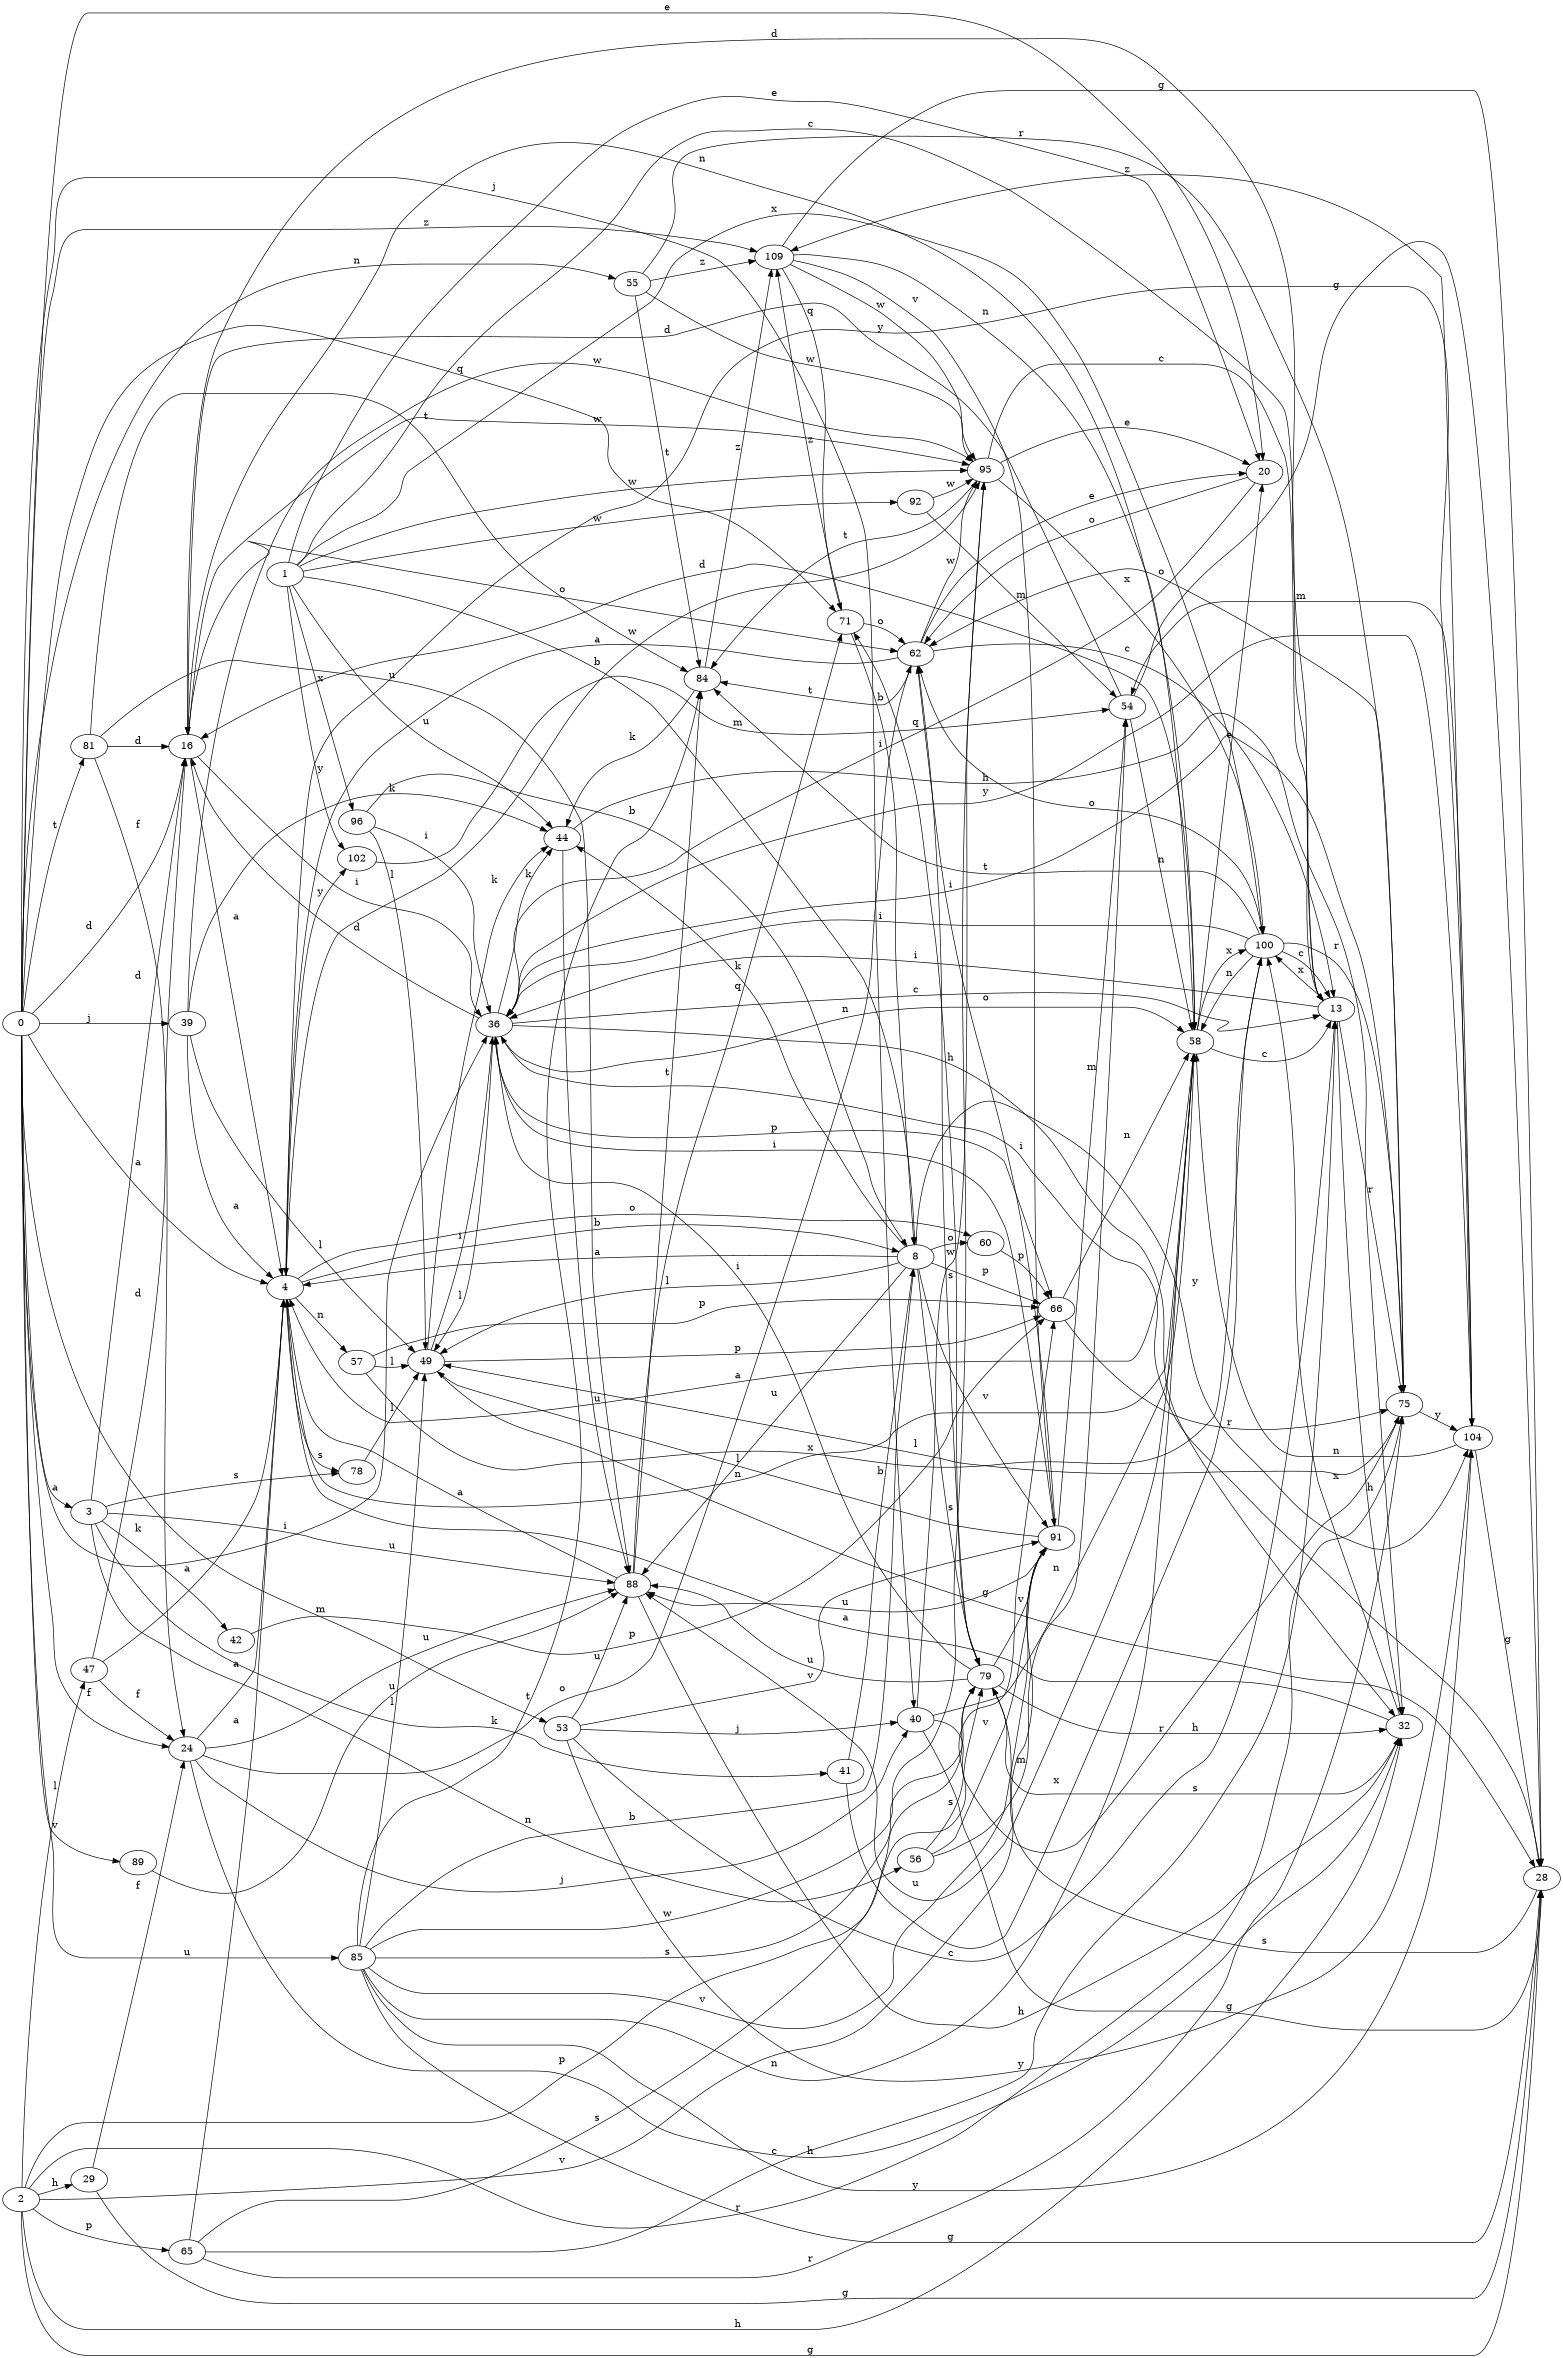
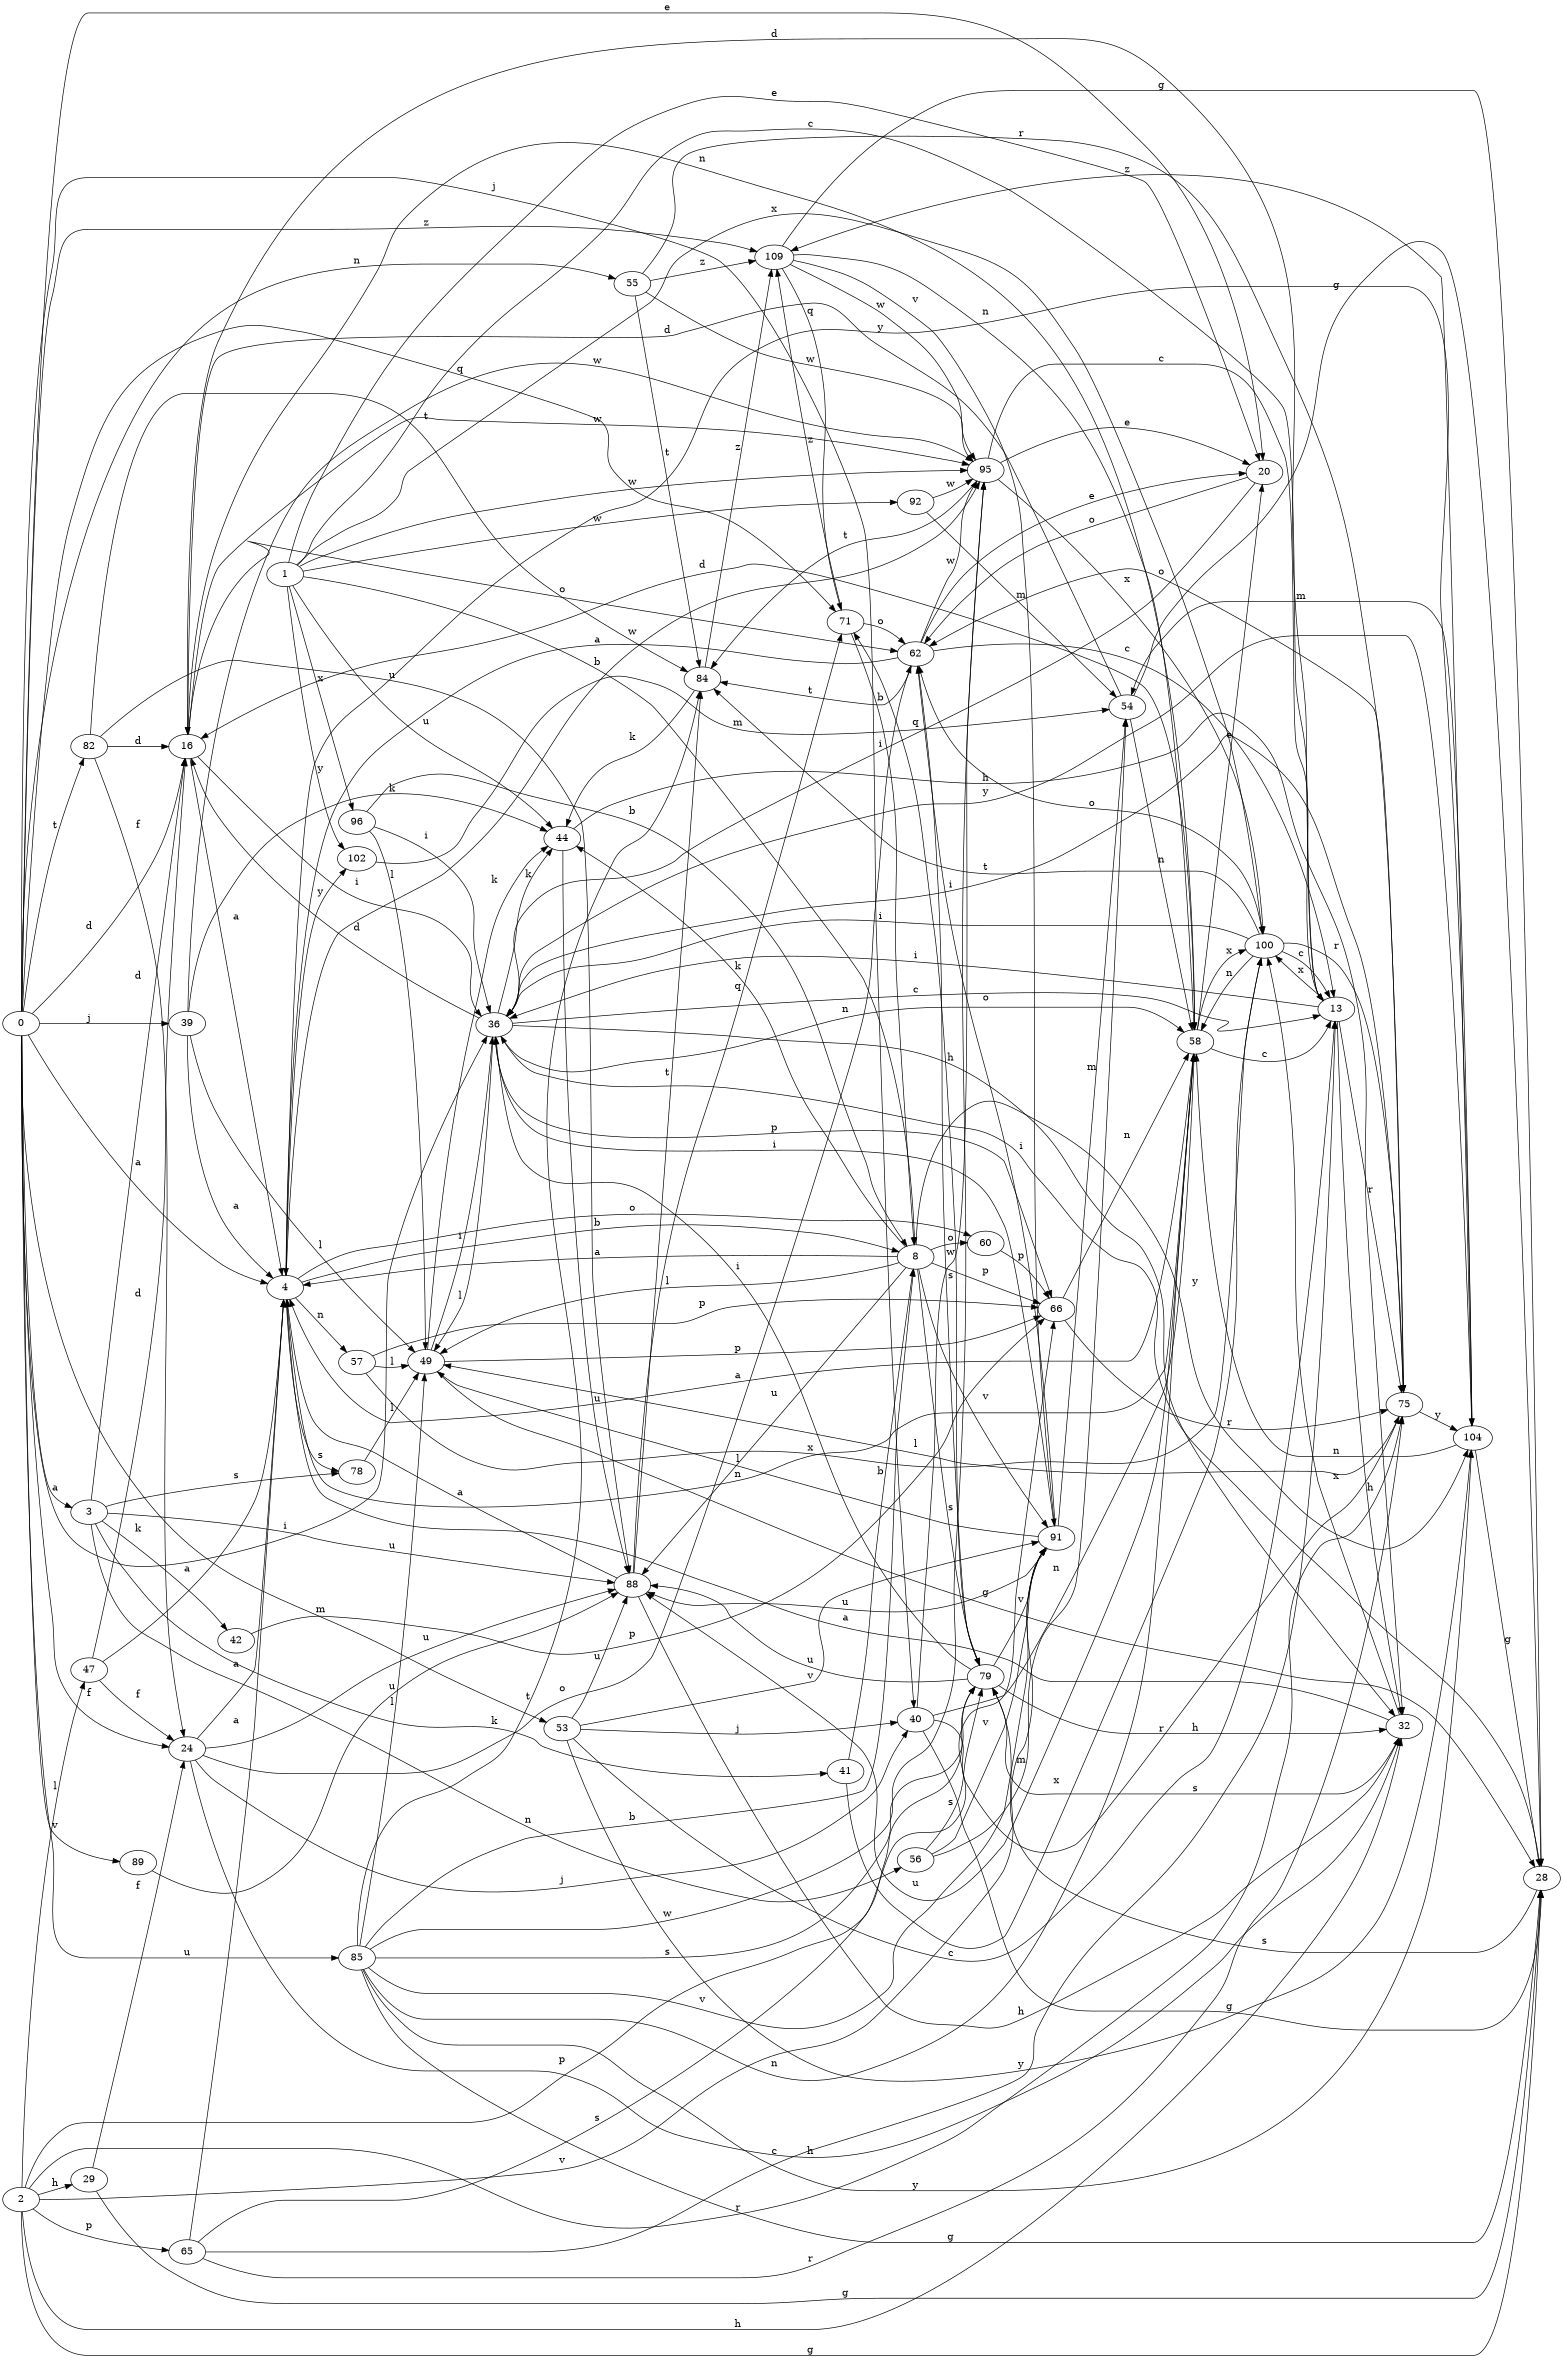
node "81": label "81" -> "82"
